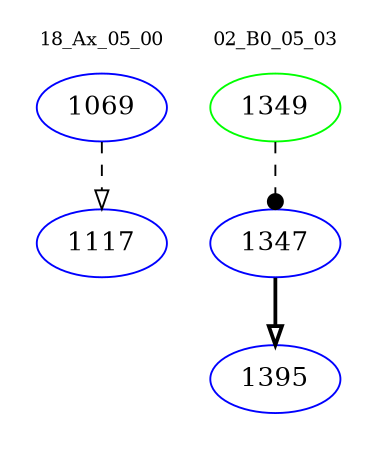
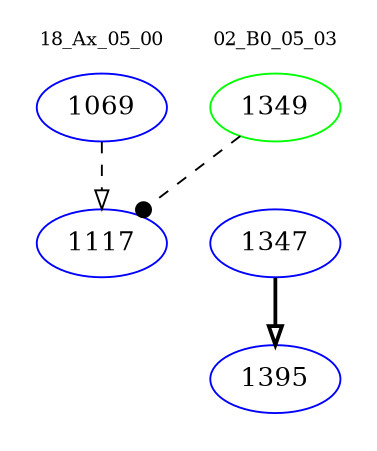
edge "1349" -> "1347": now "1349" -> "1117"
